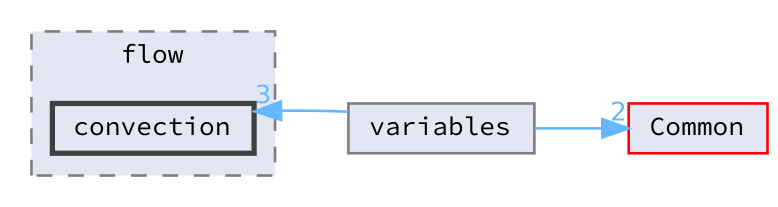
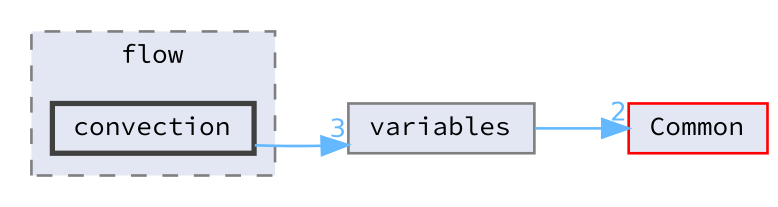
edge "variables" -> "convection": reversed
